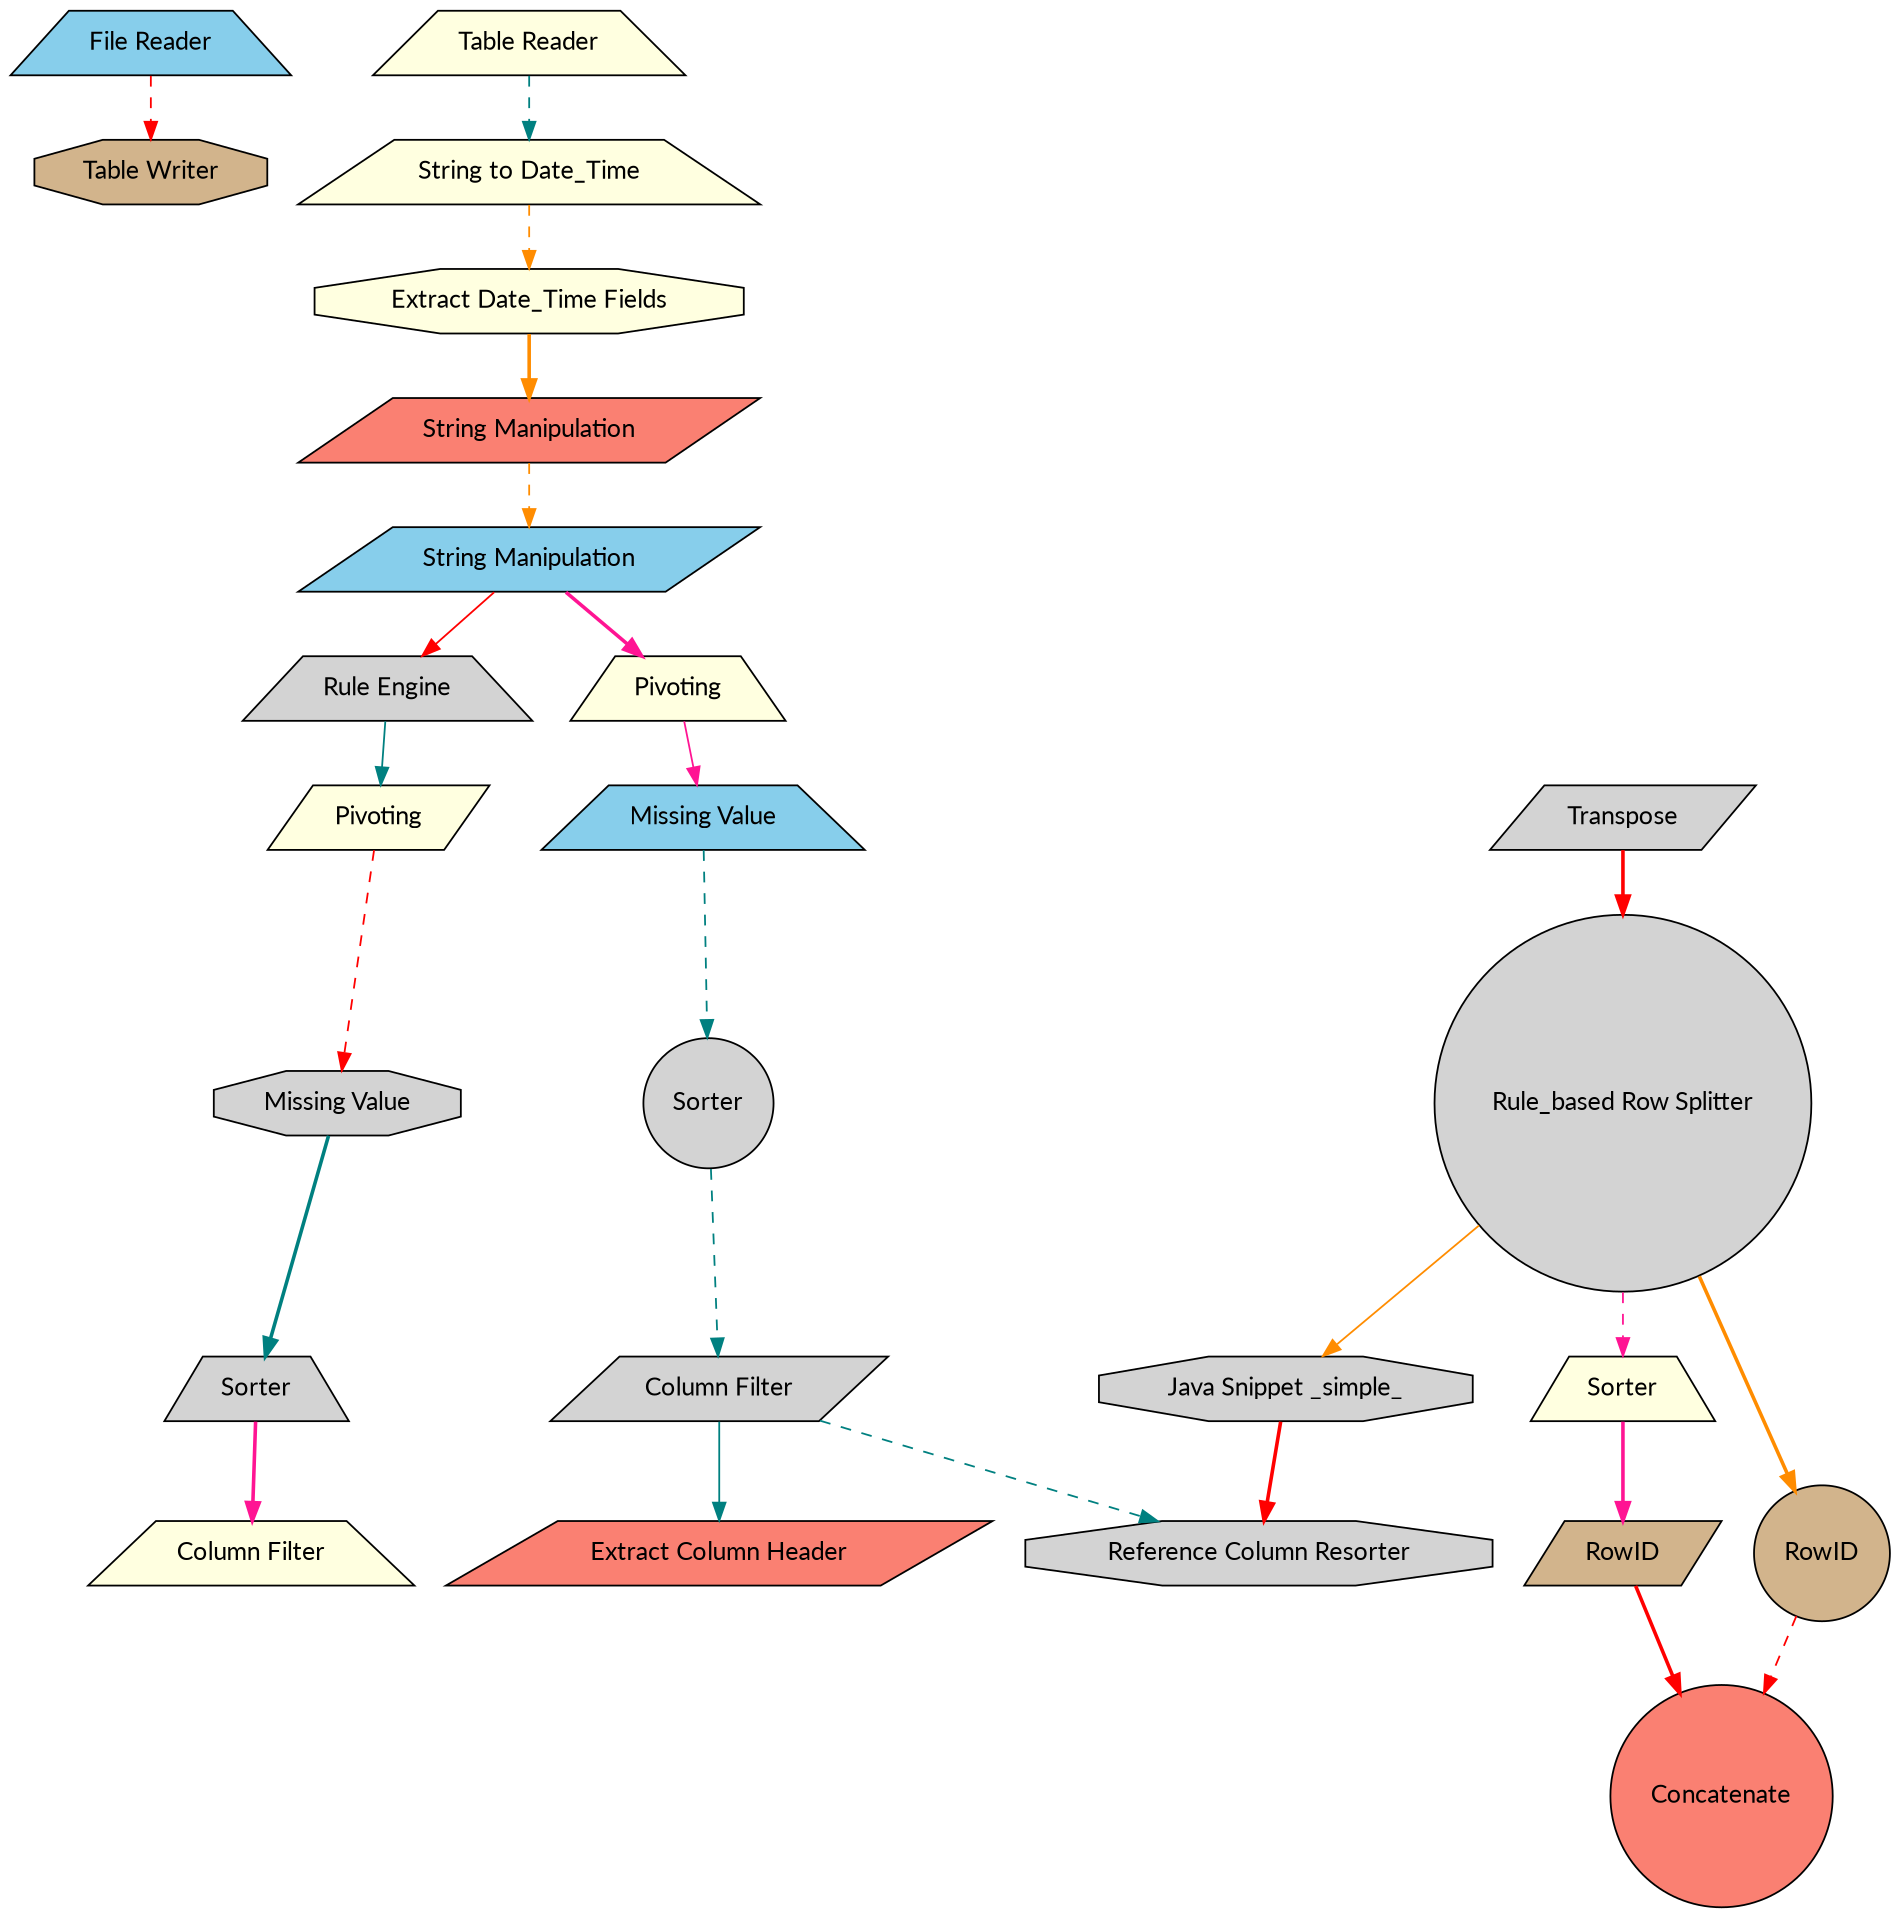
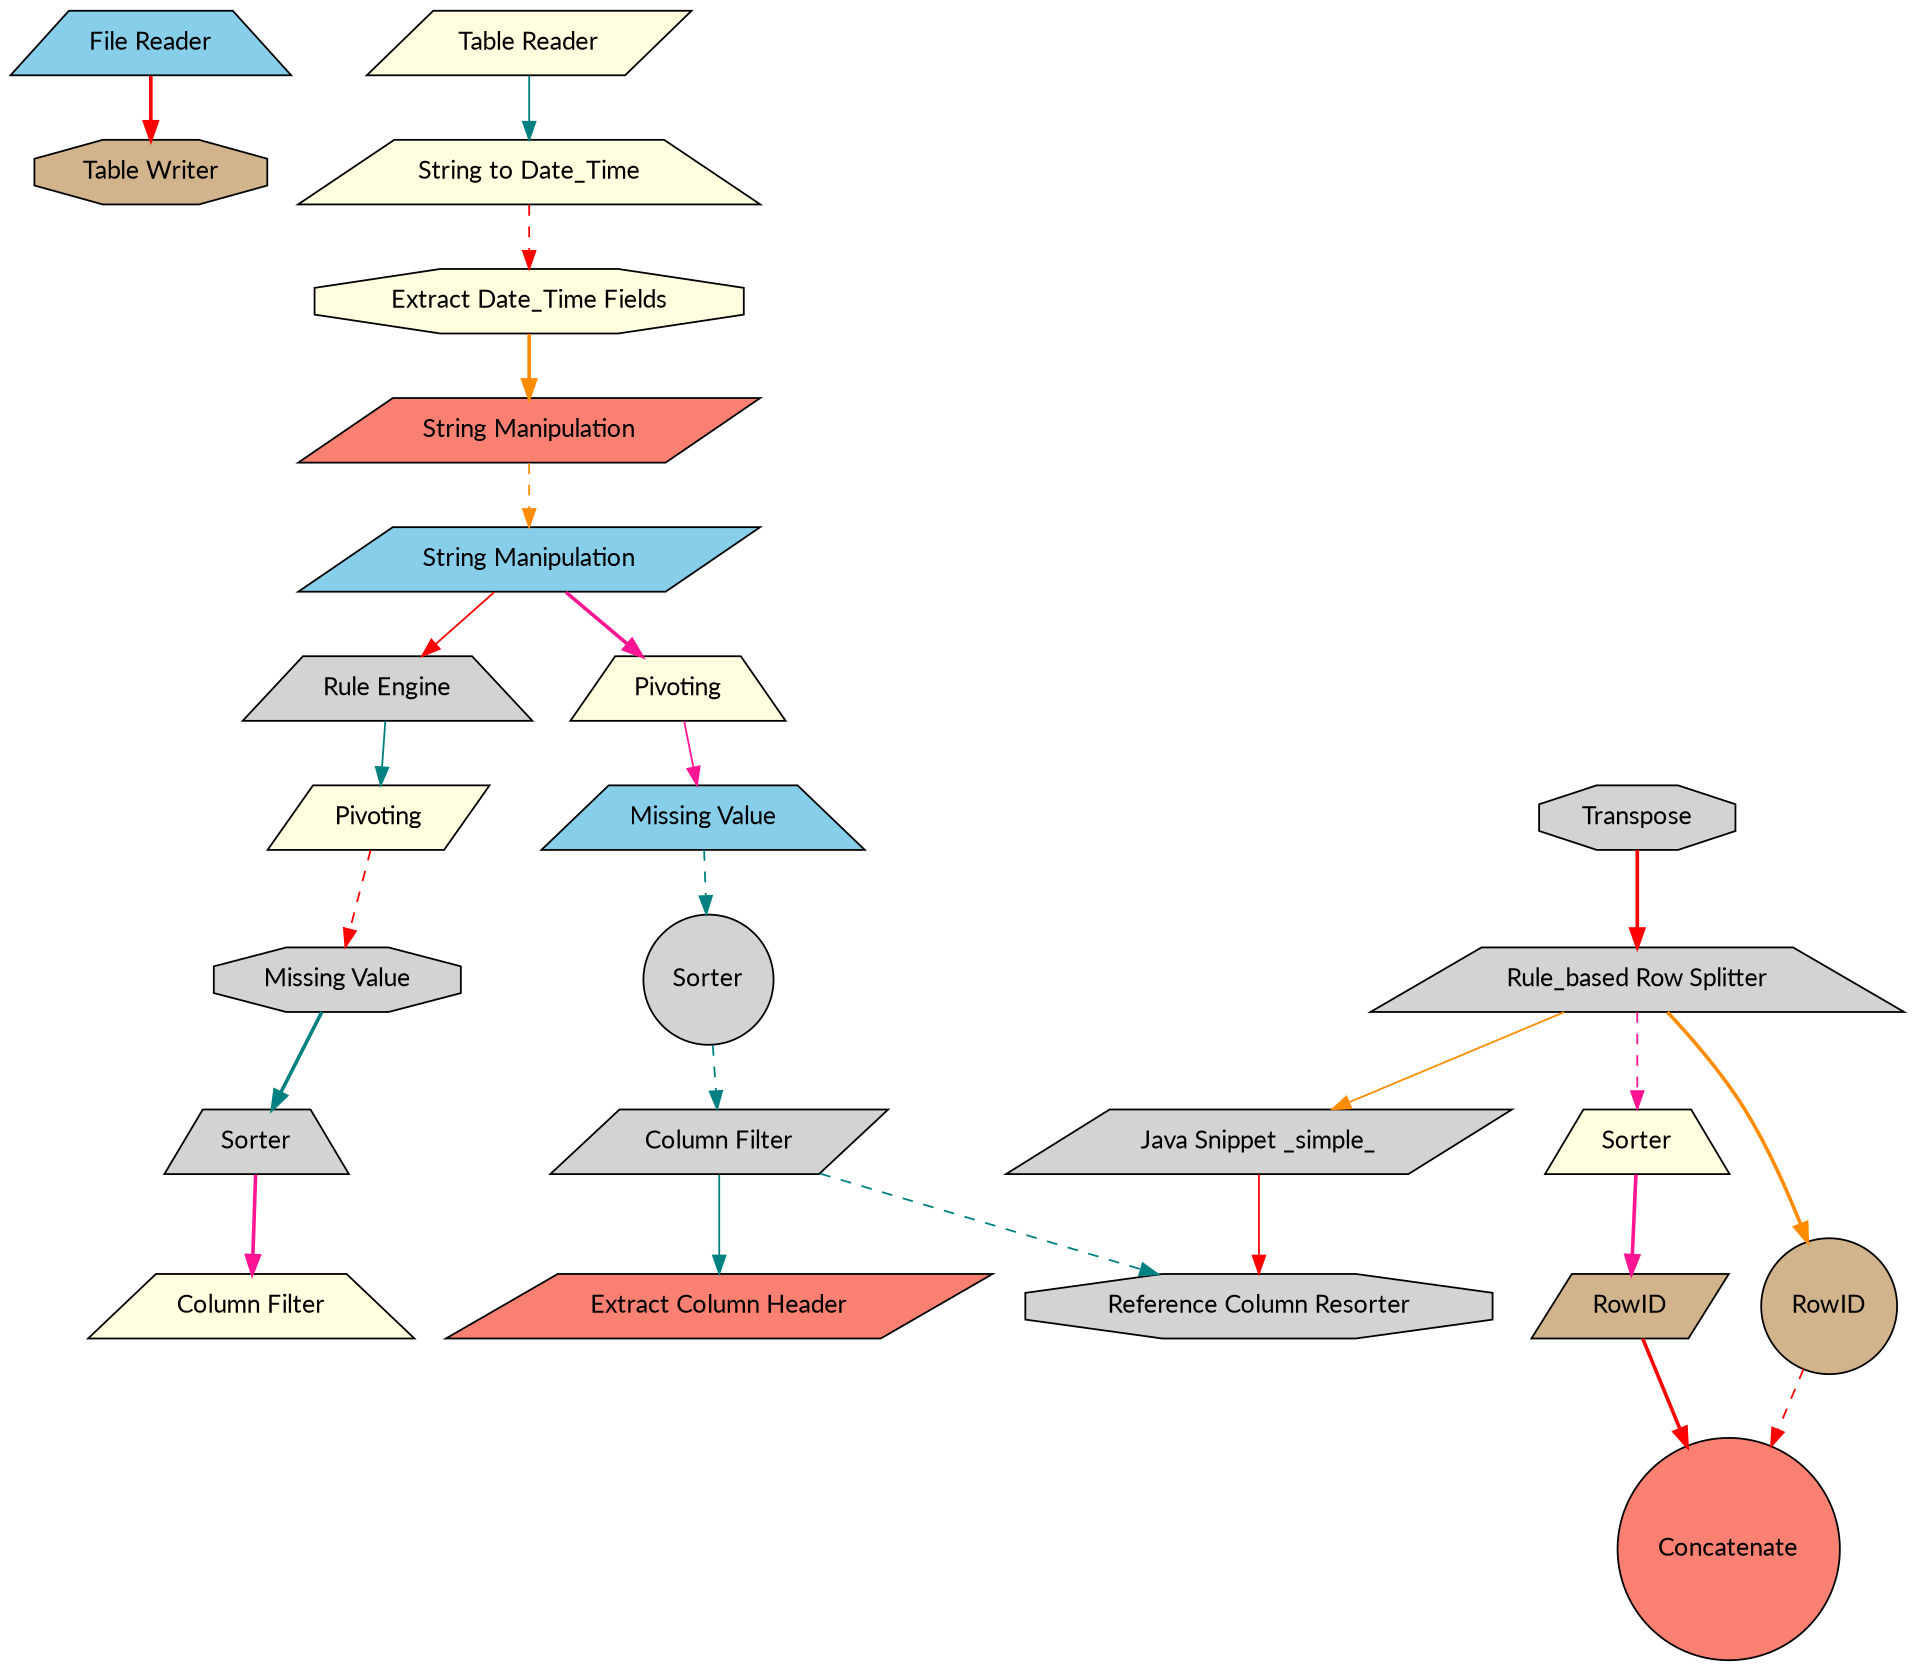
node "Table Reader": shape trapezium -> parallelogram
edge "File Reader" -> "Table Writer": style dashed -> bold
edge "Table Reader" -> "String to Date_Time": style dashed -> solid
edge "String to Date_Time" -> "Extract Date_Time Fields": color darkorange -> red
node "Transpose": shape parallelogram -> octagon
node "Rule_based Row Splitter": shape circle -> trapezium
node "Java Snippet _simple_": shape octagon -> parallelogram
edge "Java Snippet _simple_" -> "Reference Column Resorter": style bold -> solid
